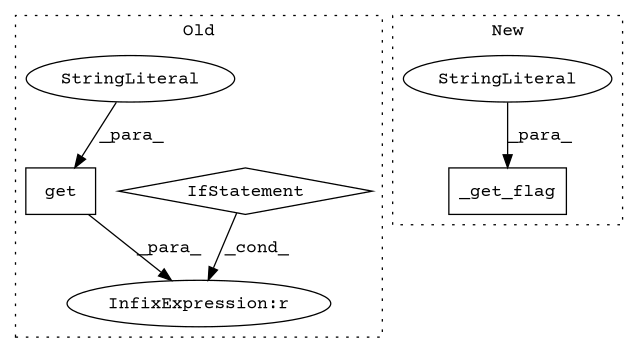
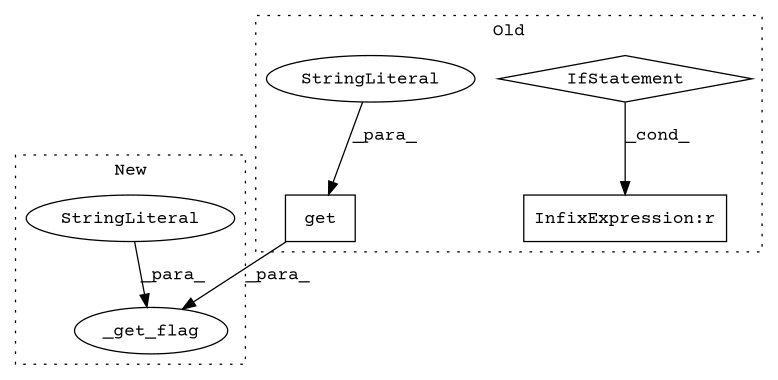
node "_get_flag": shape box -> ellipse
edge "get" -> "InfixExpression:r": now "get" -> "_get_flag"
node "InfixExpression:r": shape ellipse -> box
